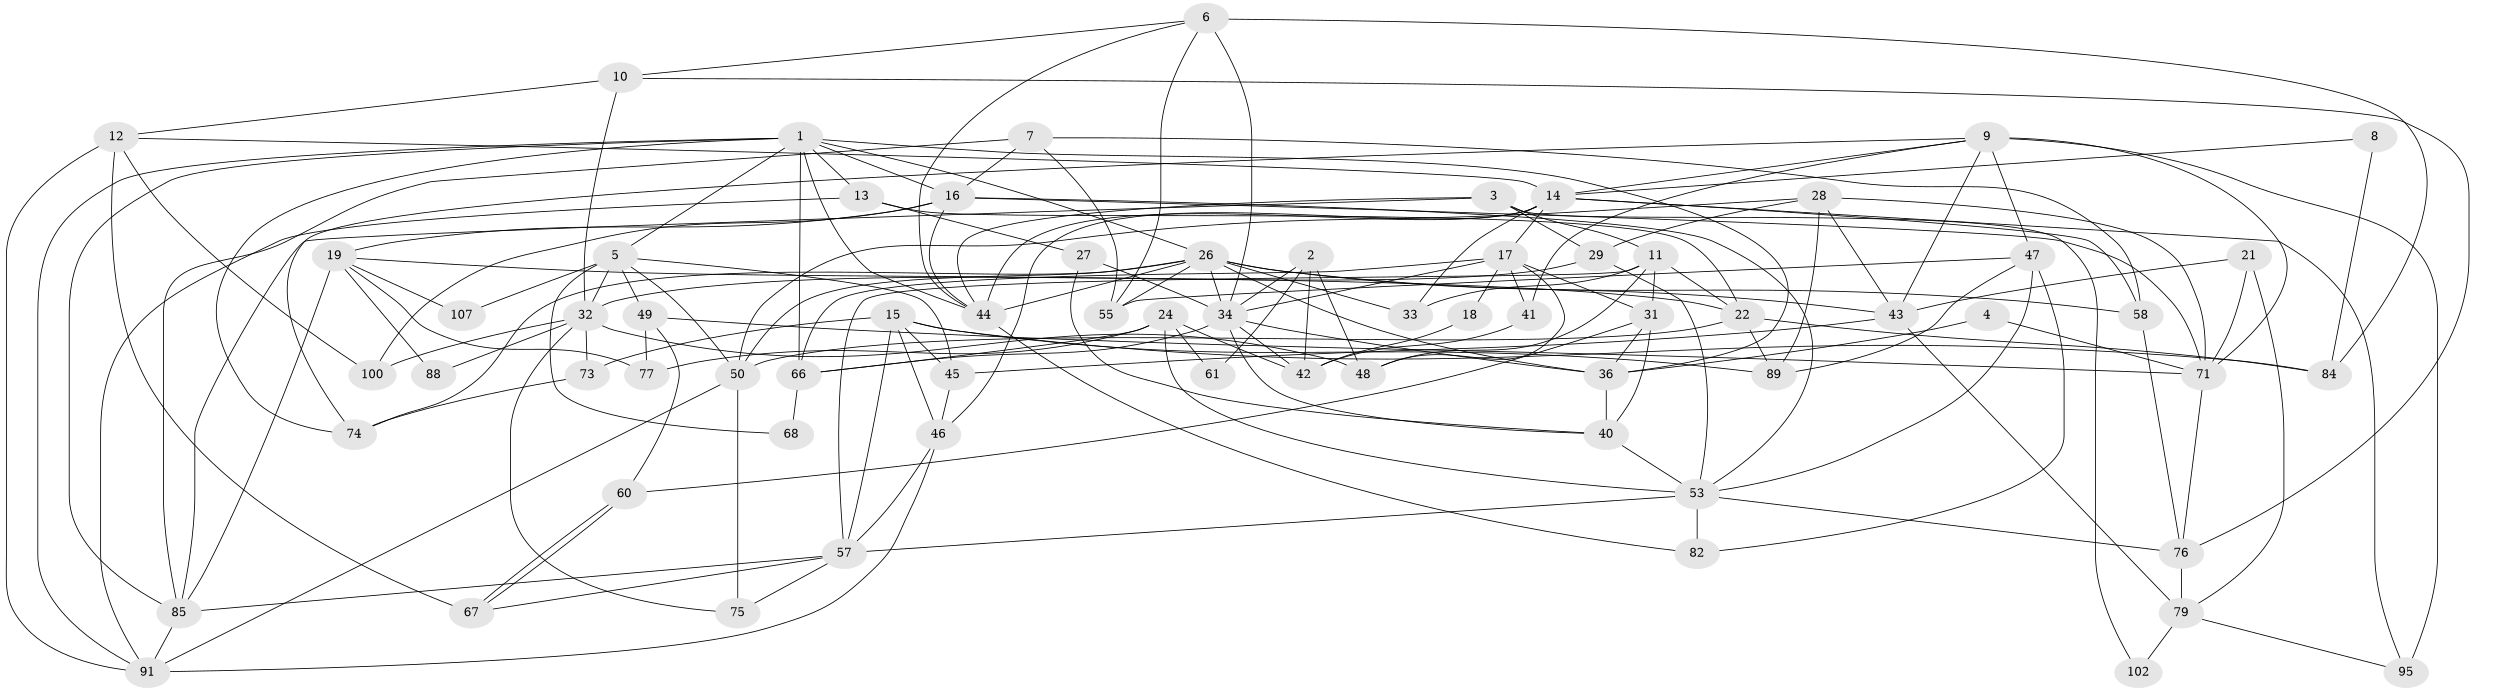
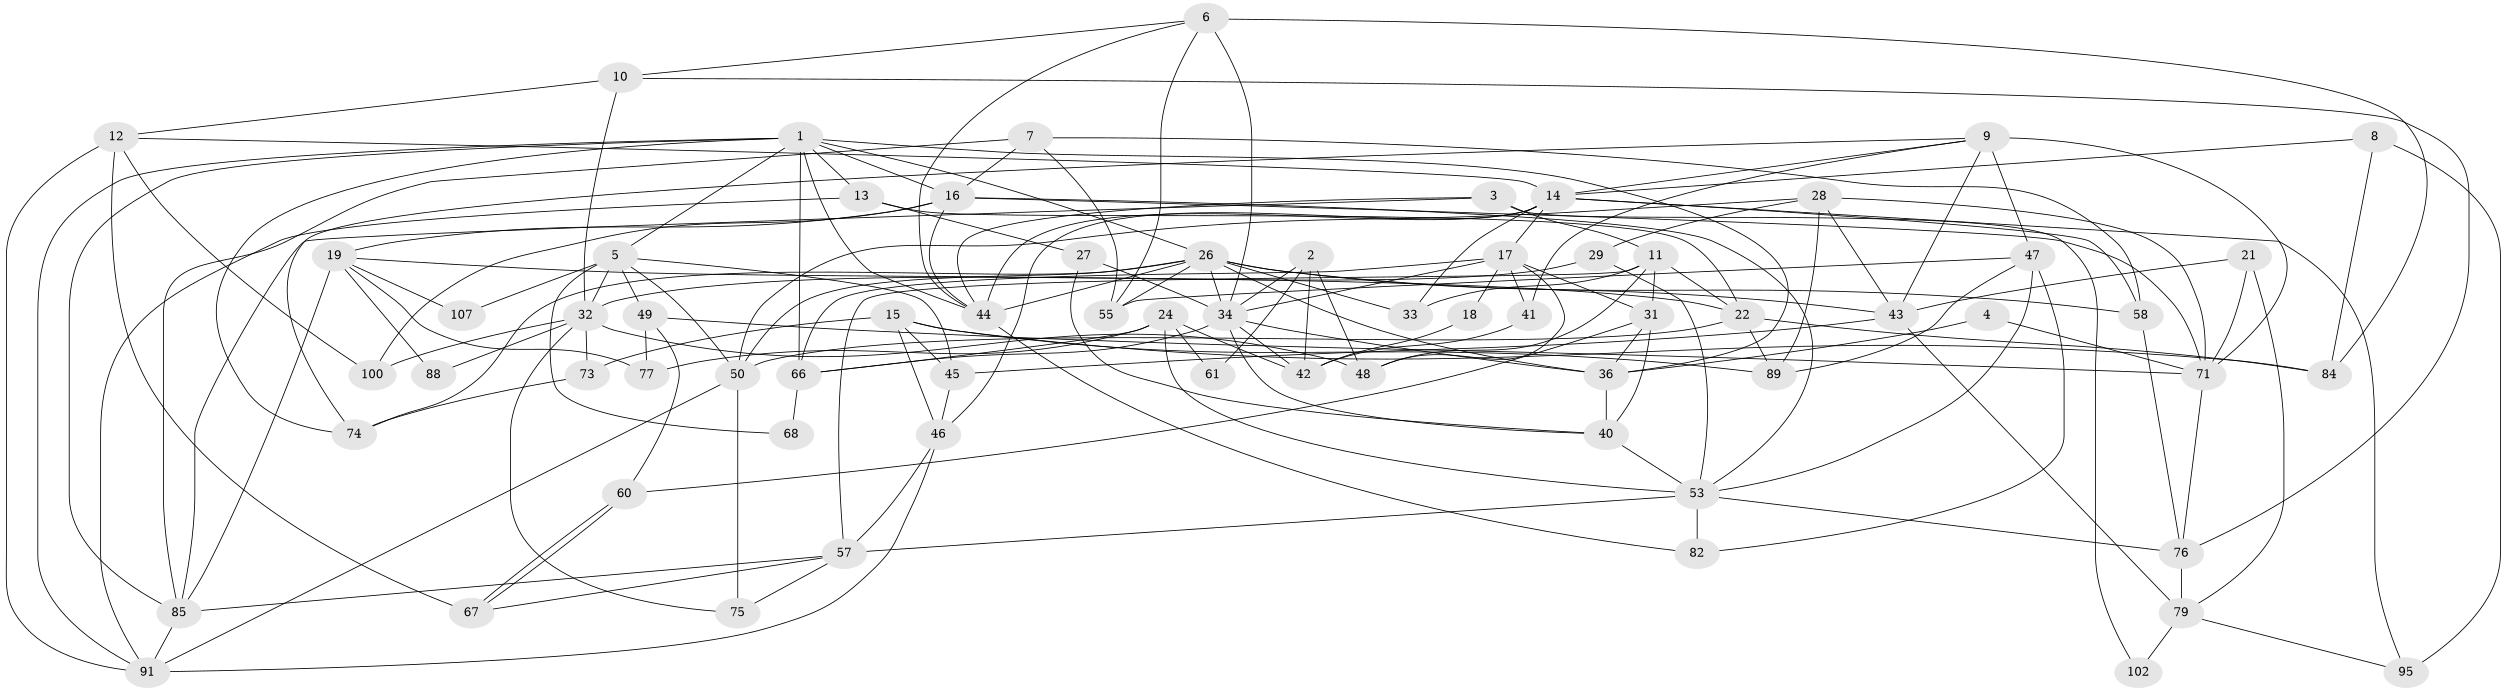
edge "3" -- "29": removed
edge "9" -- "95": now "8" -- "95"
edge "15" -- "57": removed
